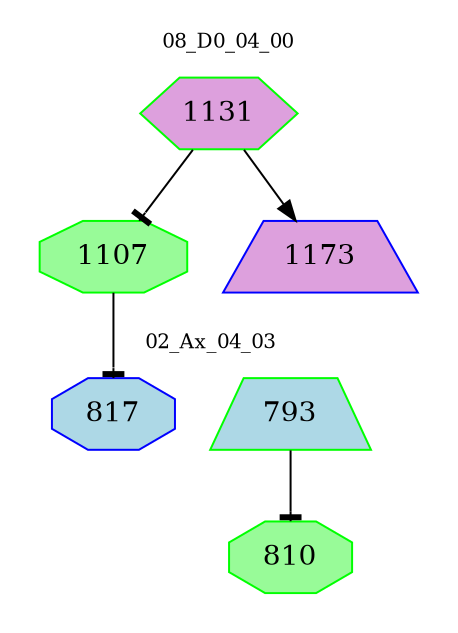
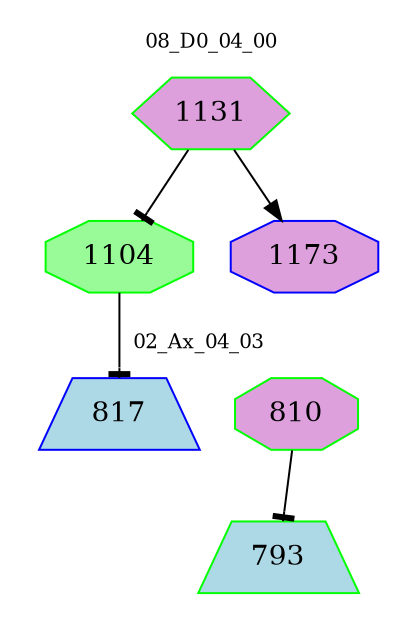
node "1107": label "1107" -> "1104"
node "1173": shape trapezium -> octagon
node "817": shape octagon -> trapezium
edge "793" -> "810": reversed
node "810": fillcolor palegreen -> plum
